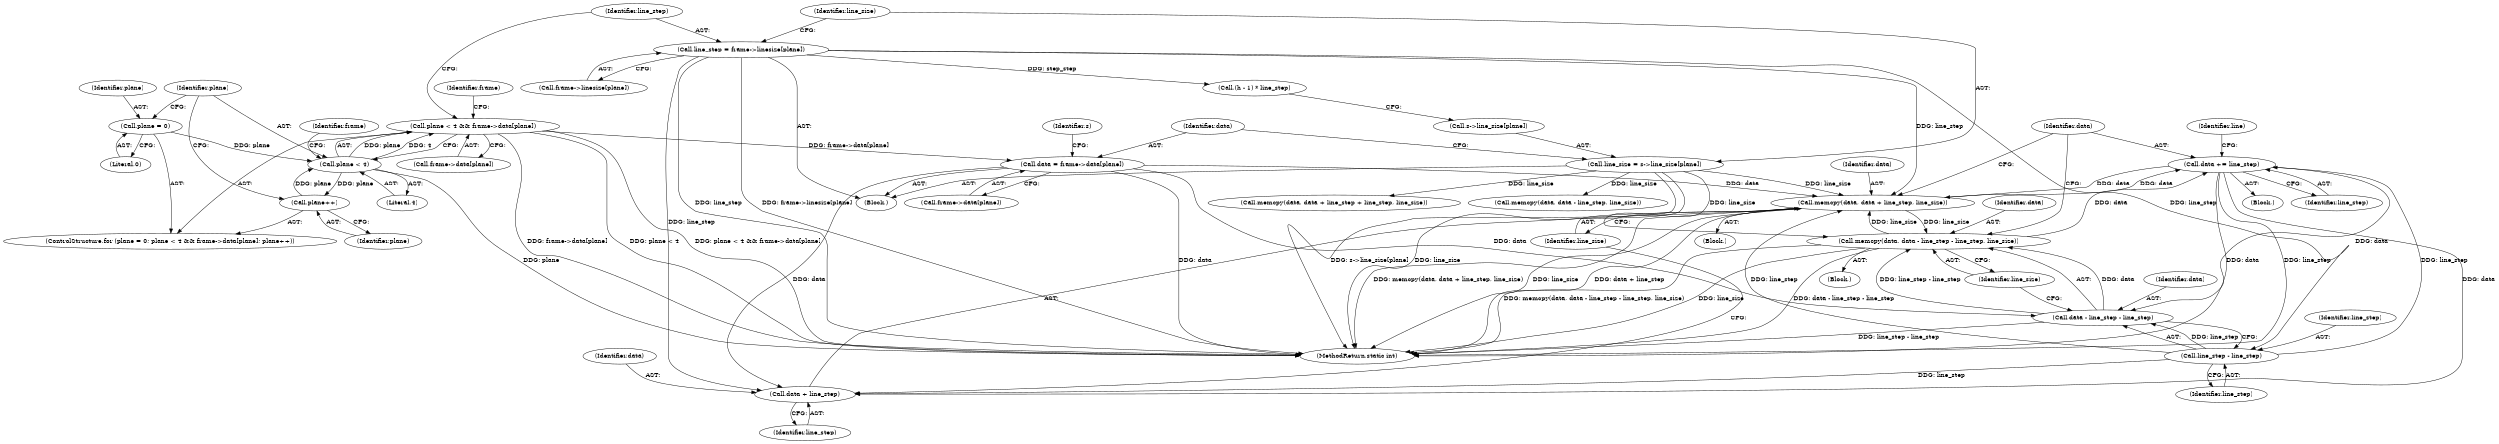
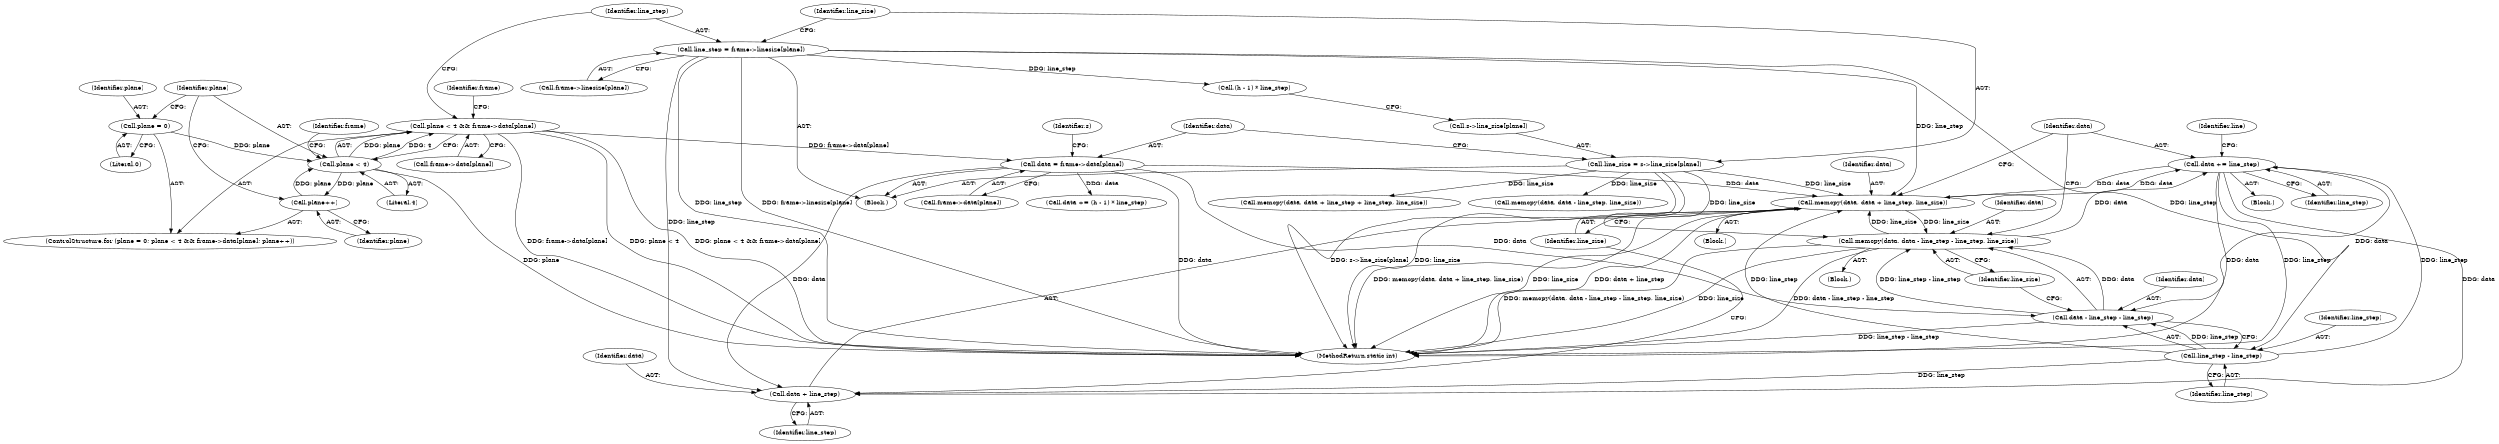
edge "(Call,line_step = frame->linesize[plane])" -> "(Call,(h - 1) * line_step)": label "DDG: step_step" -> "DDG: line_step"
node "(Call,data += (h - 1) * line_step)": added
